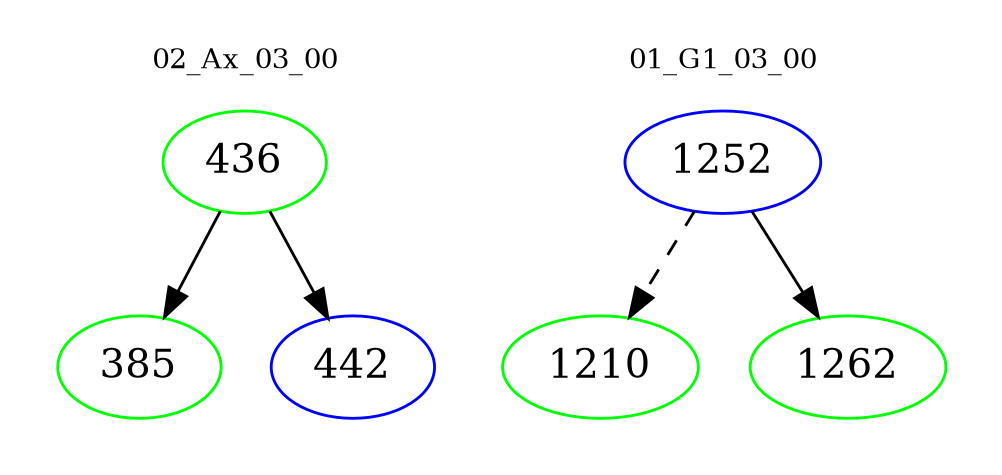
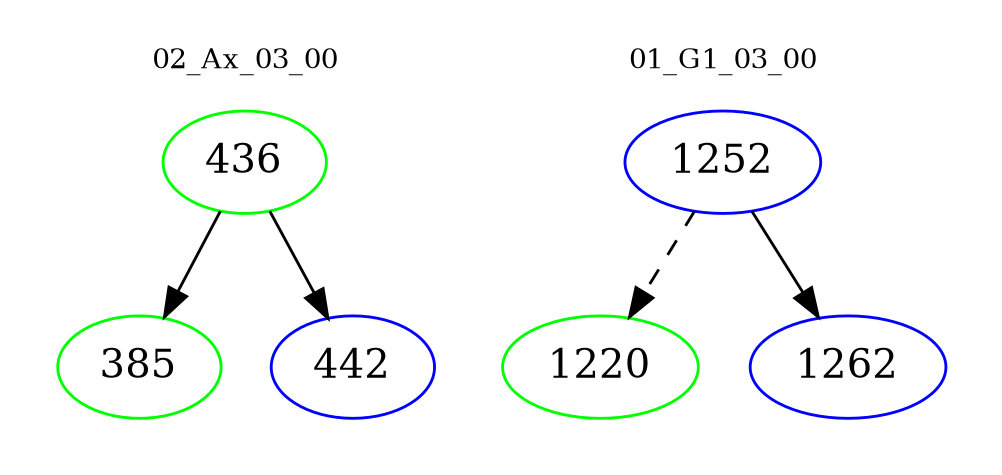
node "1210": label "1210" -> "1220"
node "1262": color green -> blue
